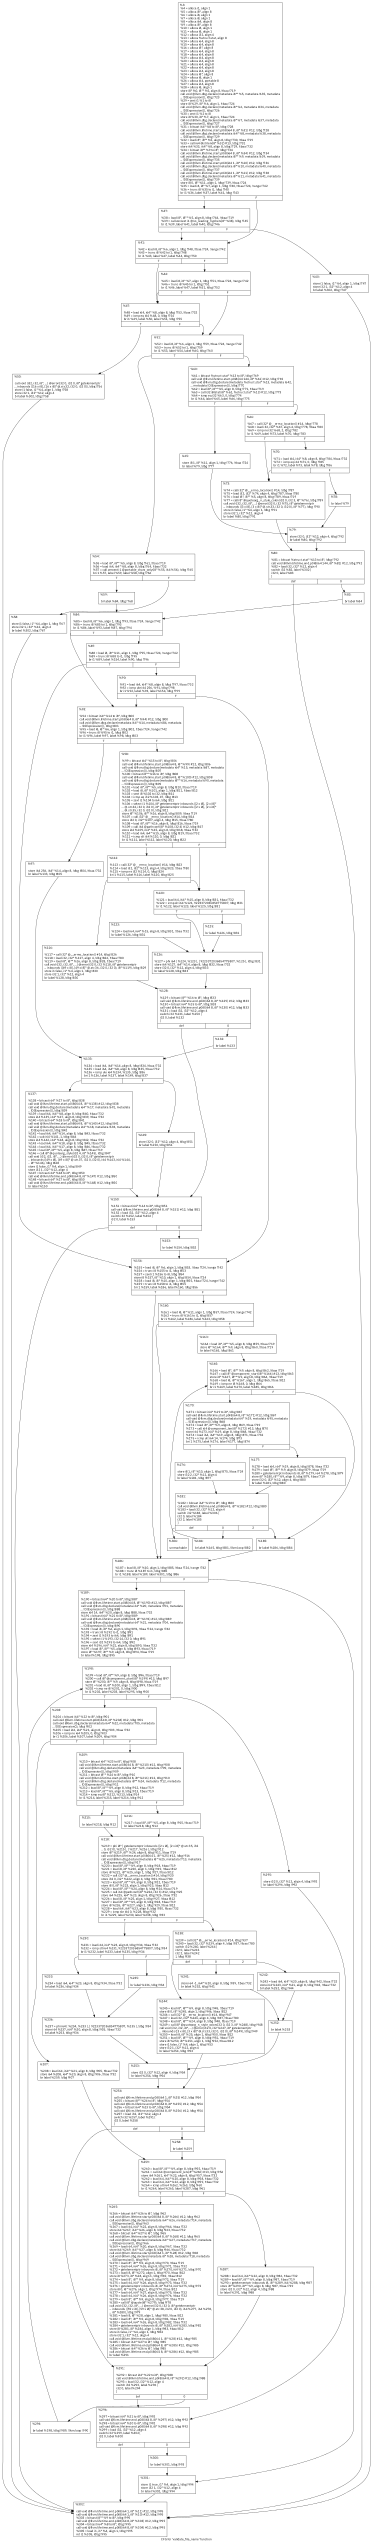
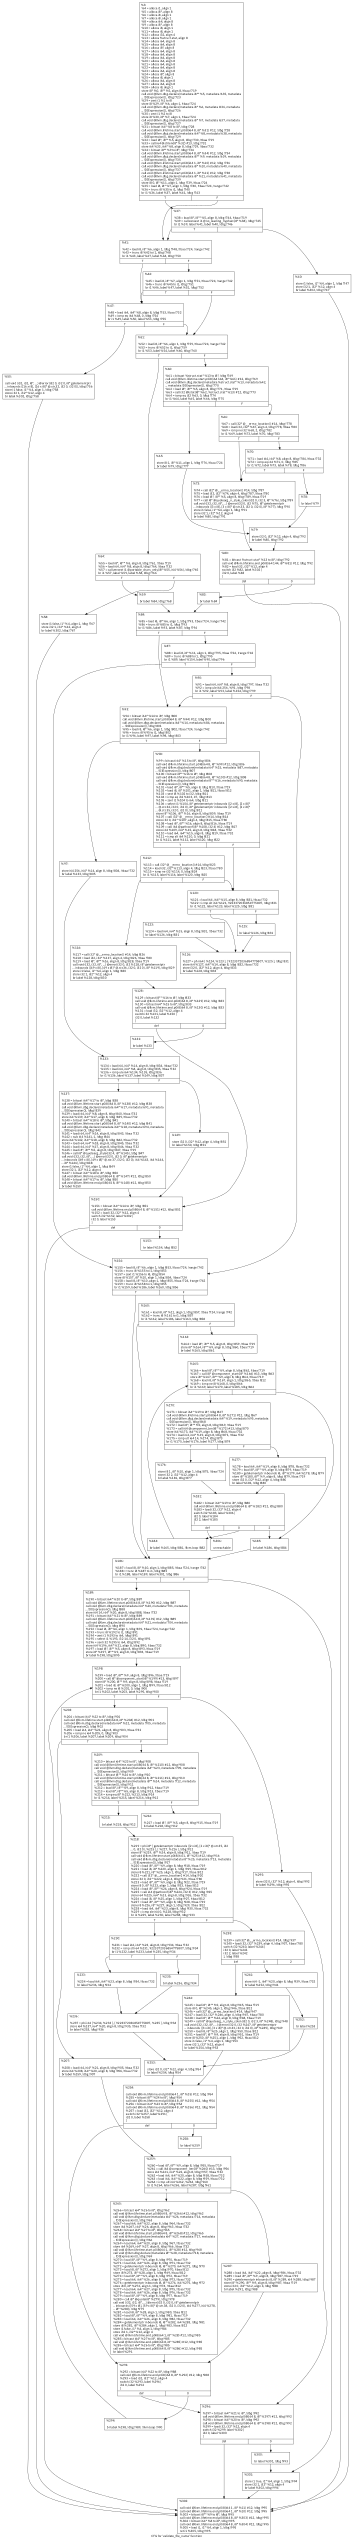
node "%3:": text "%26 = alloca i64, portable 8" -> "%26 = alloca i64, align 8"
node "%242:": removed
